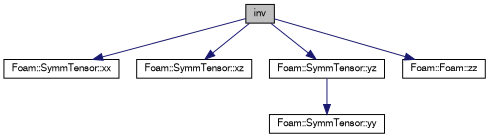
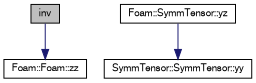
edge "inv" -> "Foam::SymmTensor::yz": removed
node "Foam::SymmTensor::xx": removed
node "Foam::SymmTensor::xz": removed
node "Foam::SymmTensor::yy": label "Foam::SymmTensor::yy" -> "SymmTensor::SymmTensor::yy"
